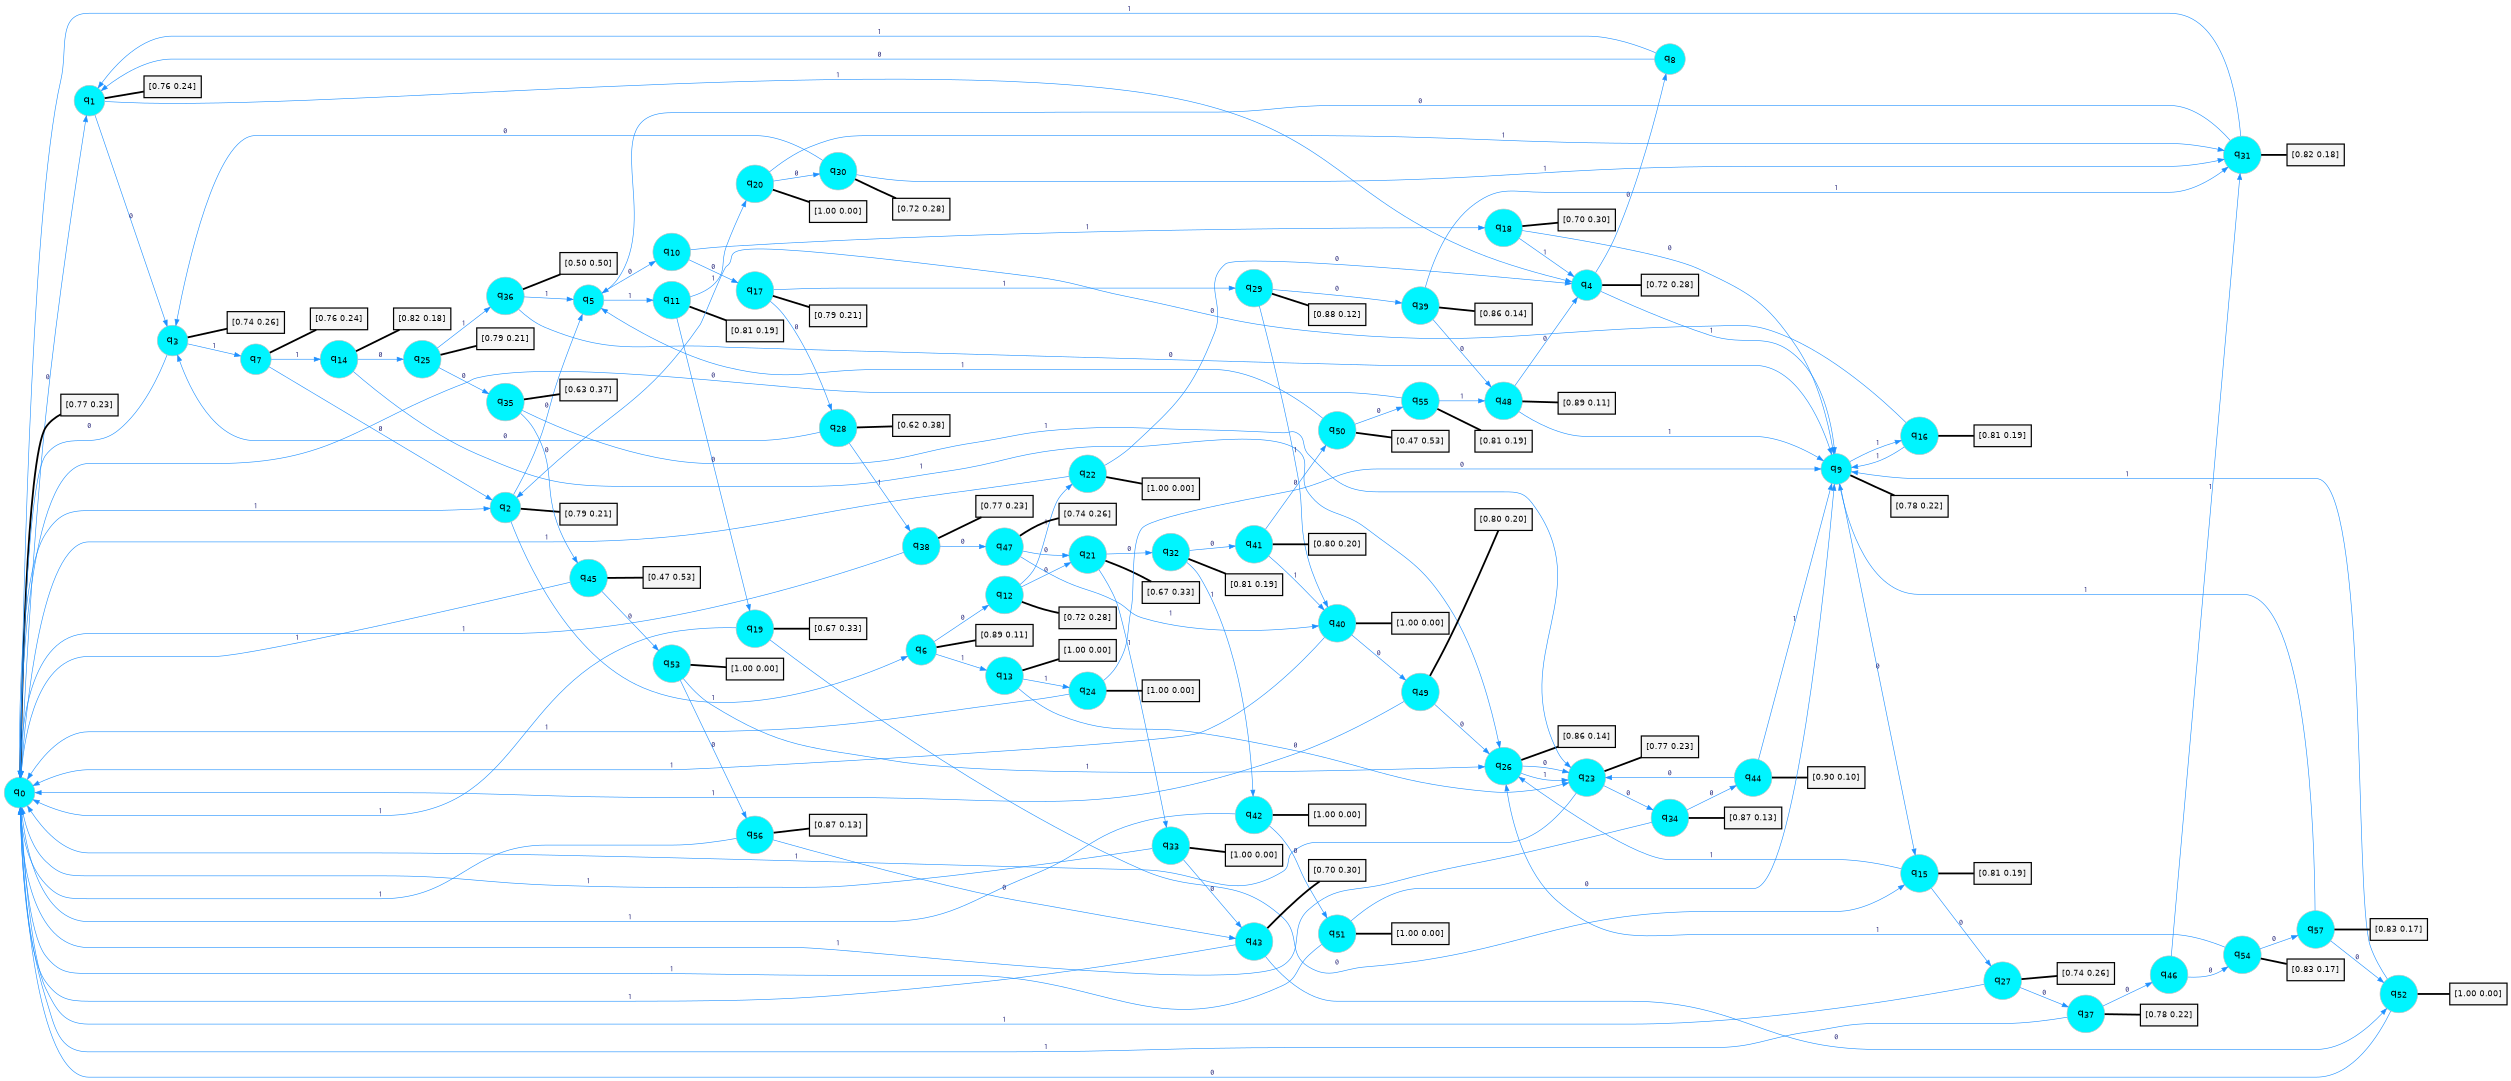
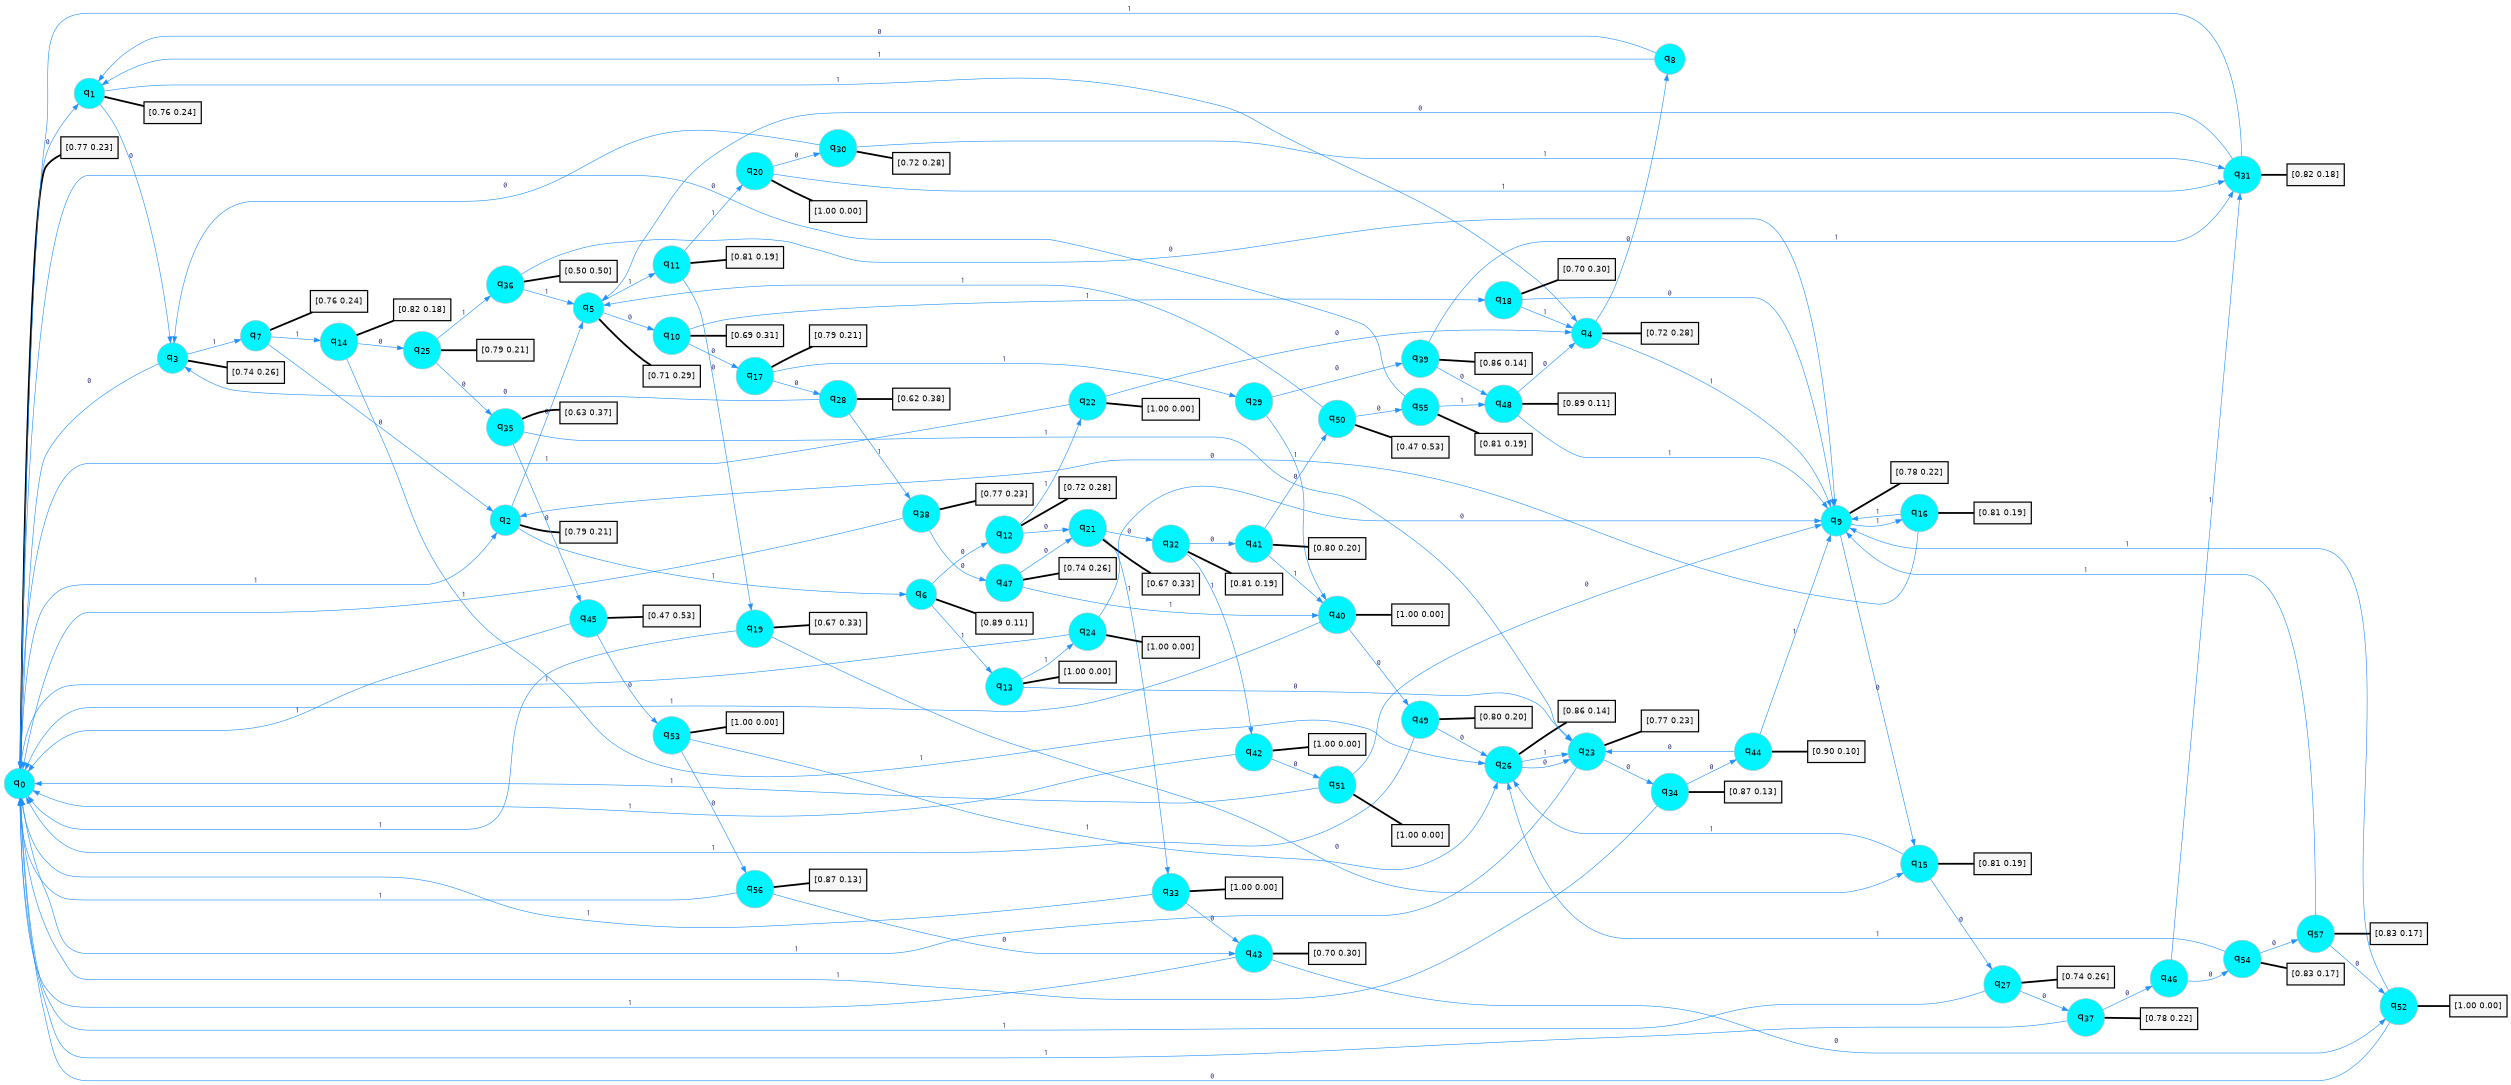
node "[0.88 0.12]": removed
node "[0.69 0.31]": added
node "[0.71 0.29]": added
